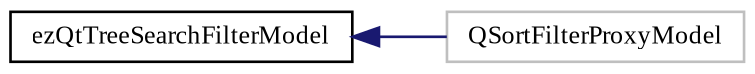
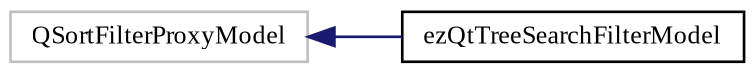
edge "QSortFilterProxyModel" -> "ezQtTreeSearchFilterModel": reversed
